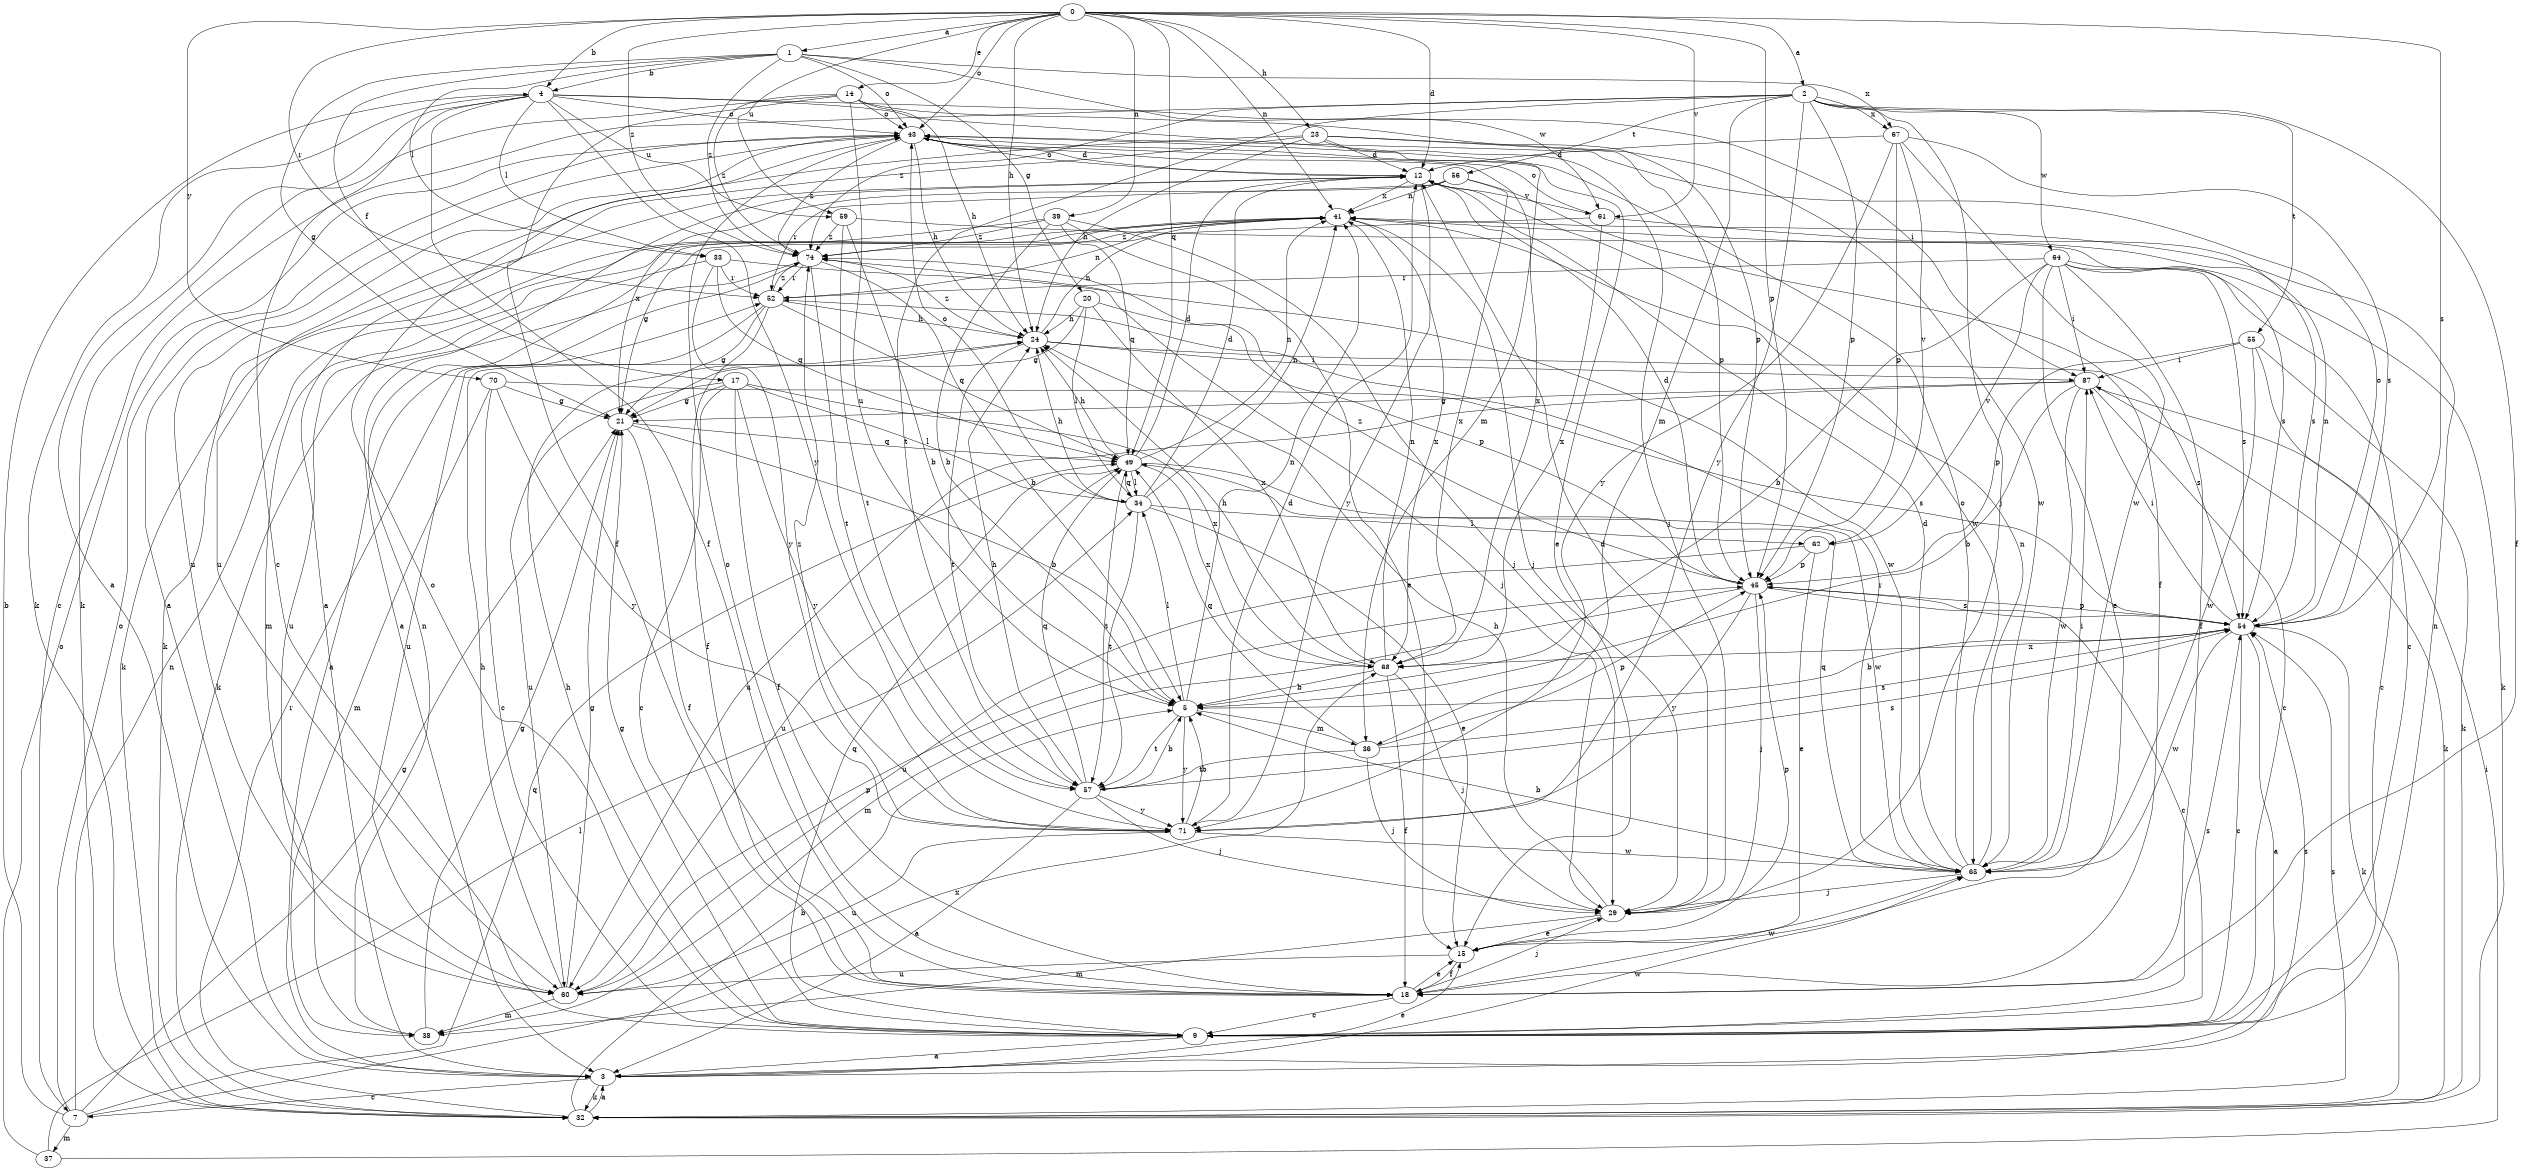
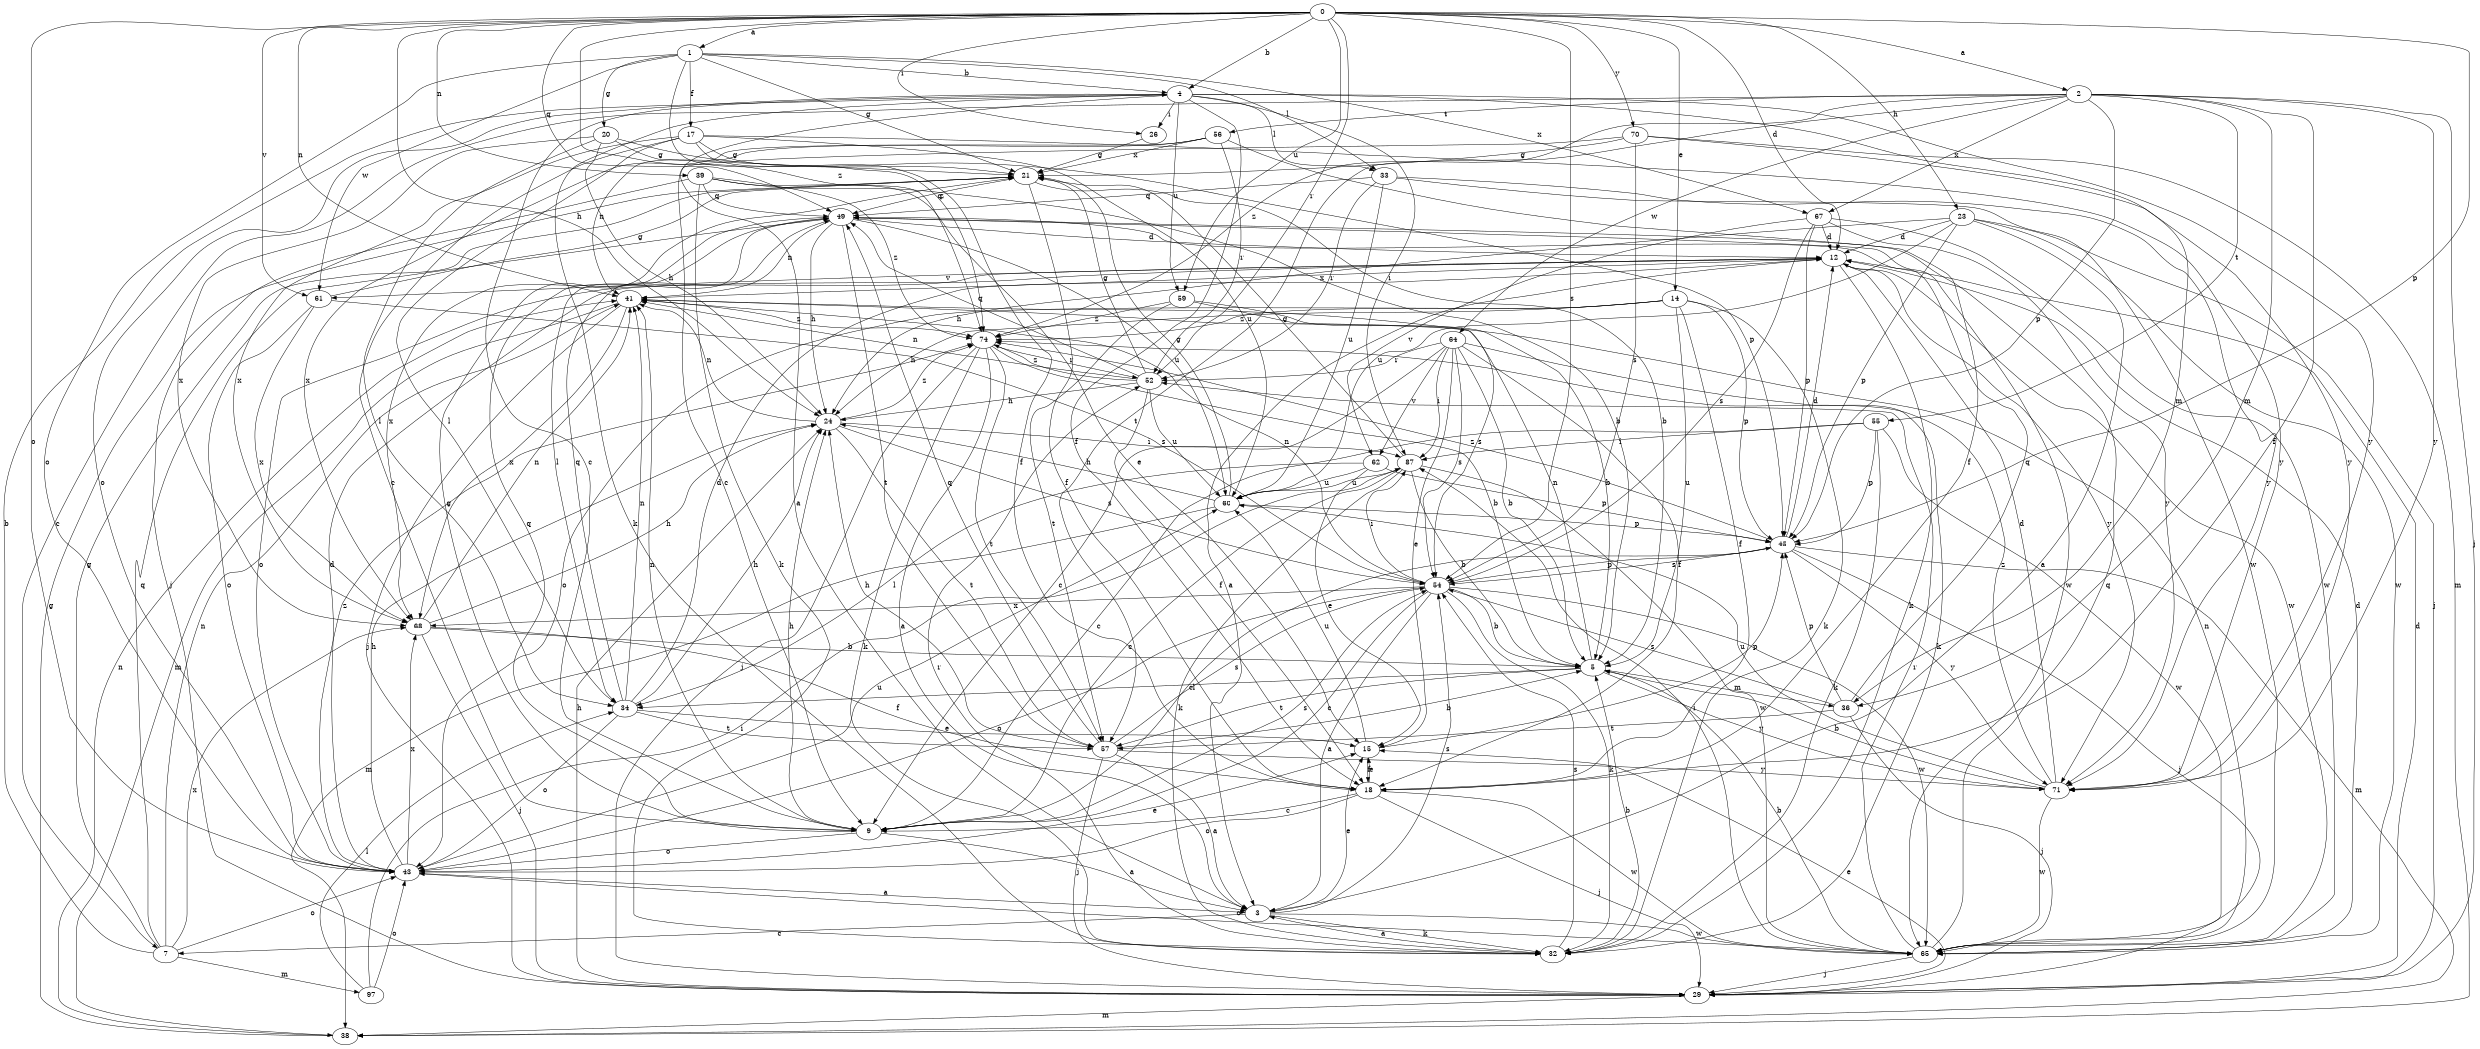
node "26": added
edge "34" -> "62": reversed
node "37": label "37" -> "97"
